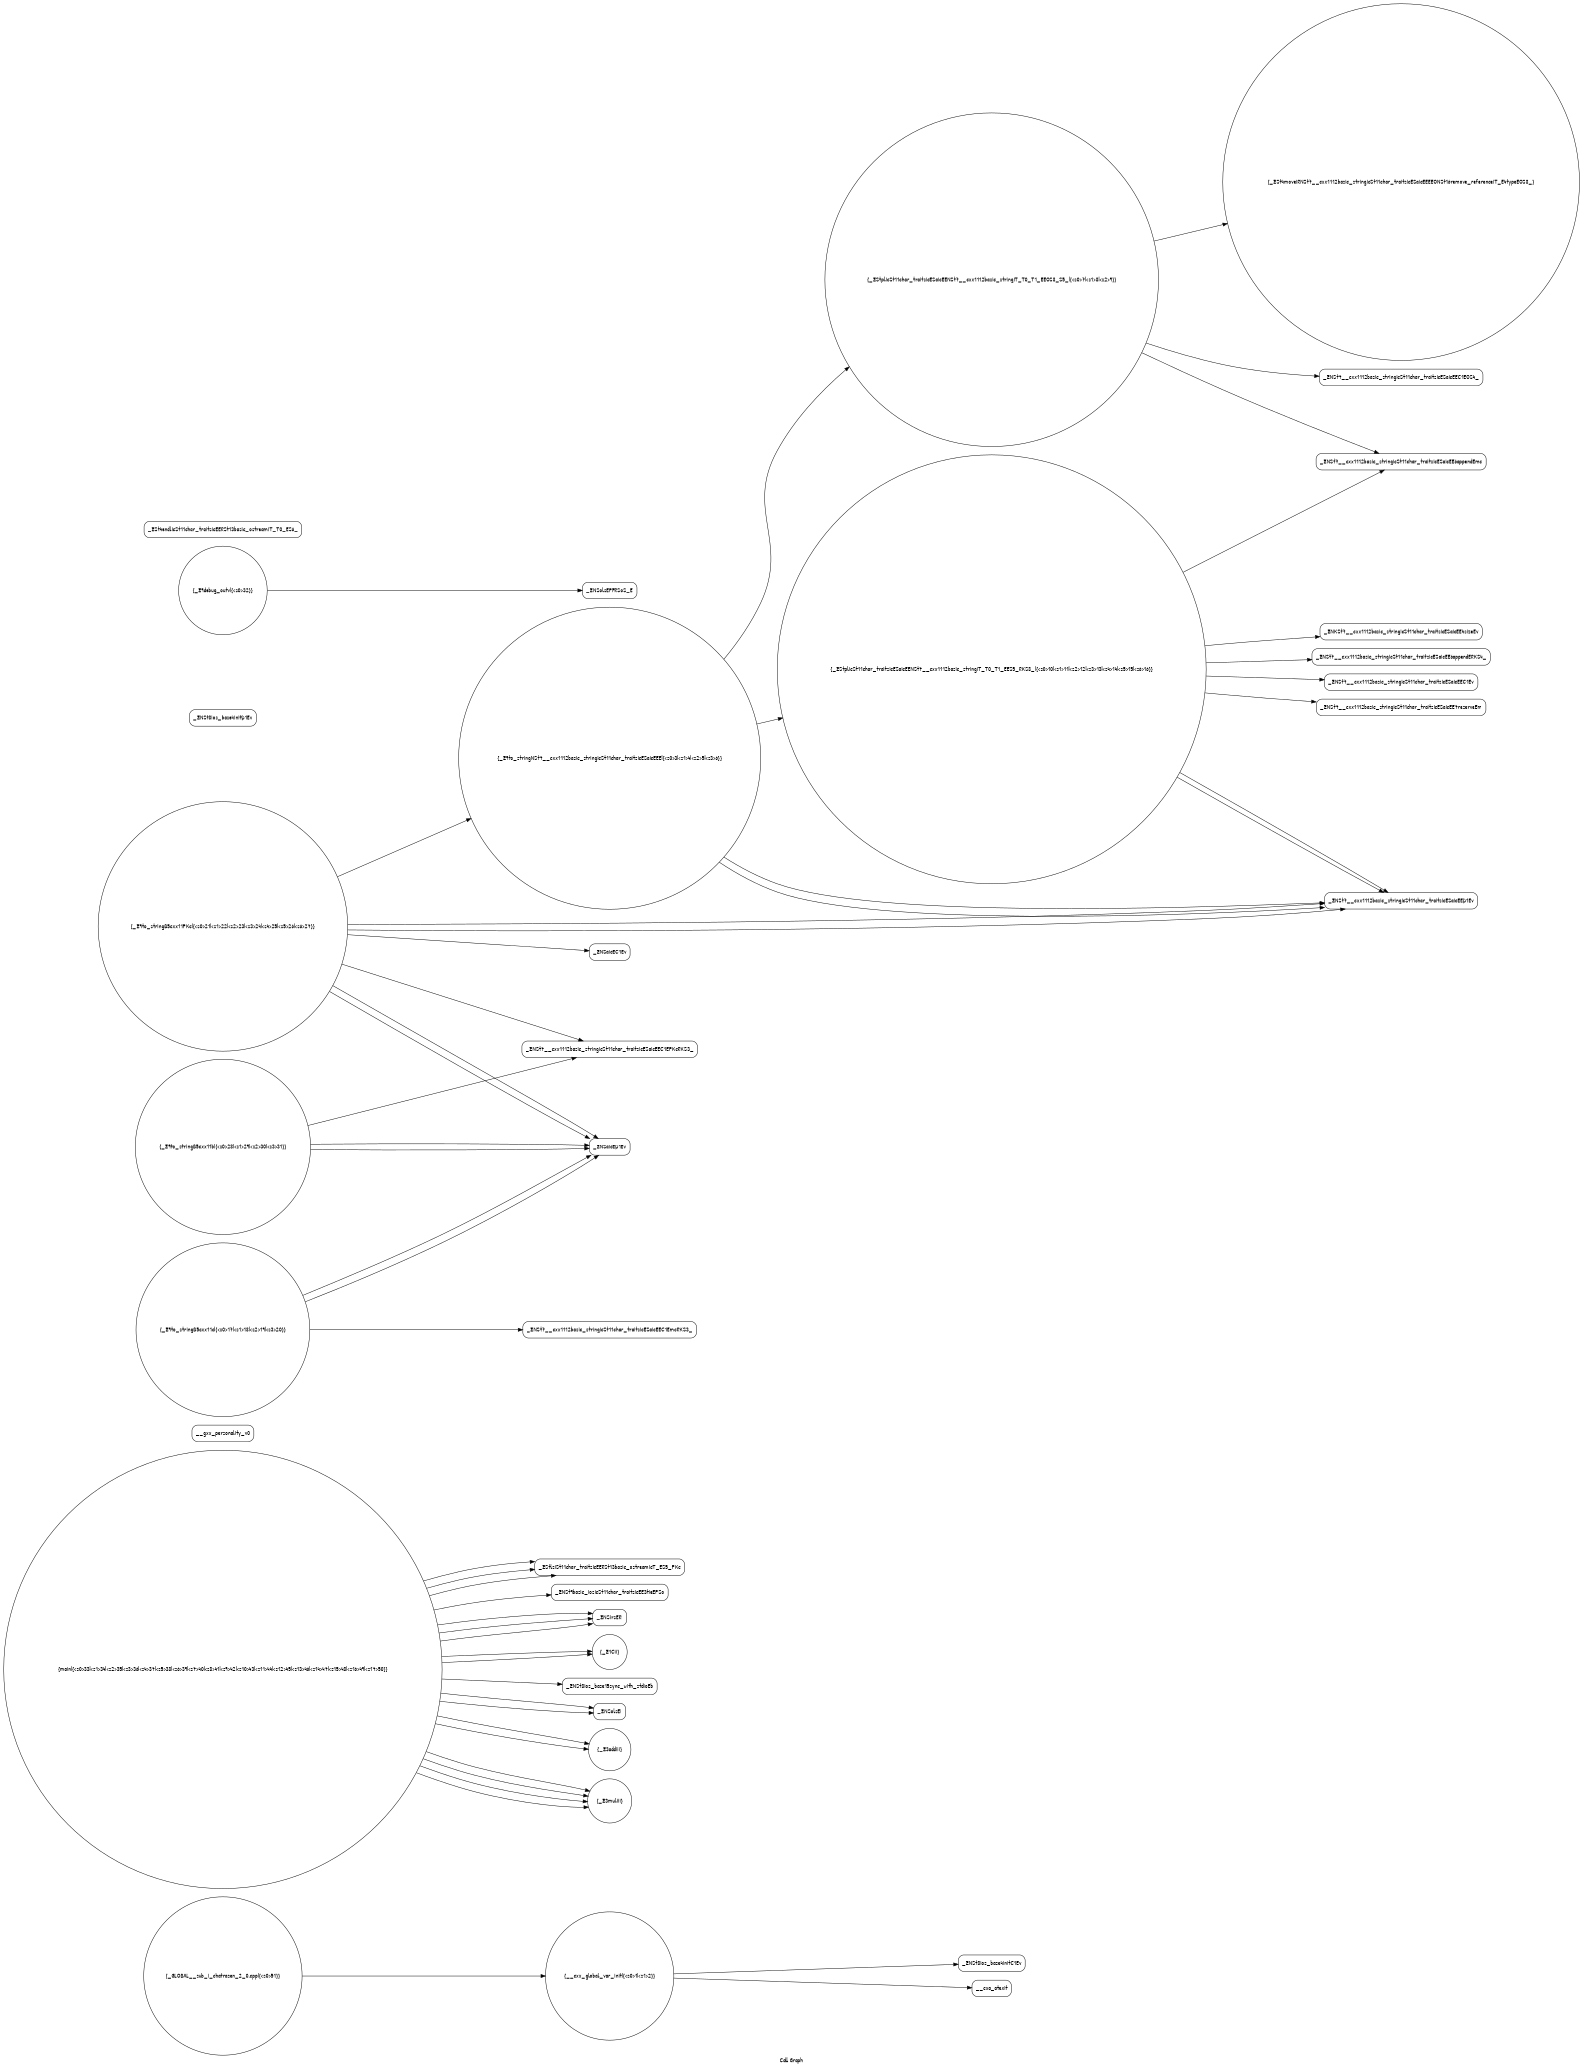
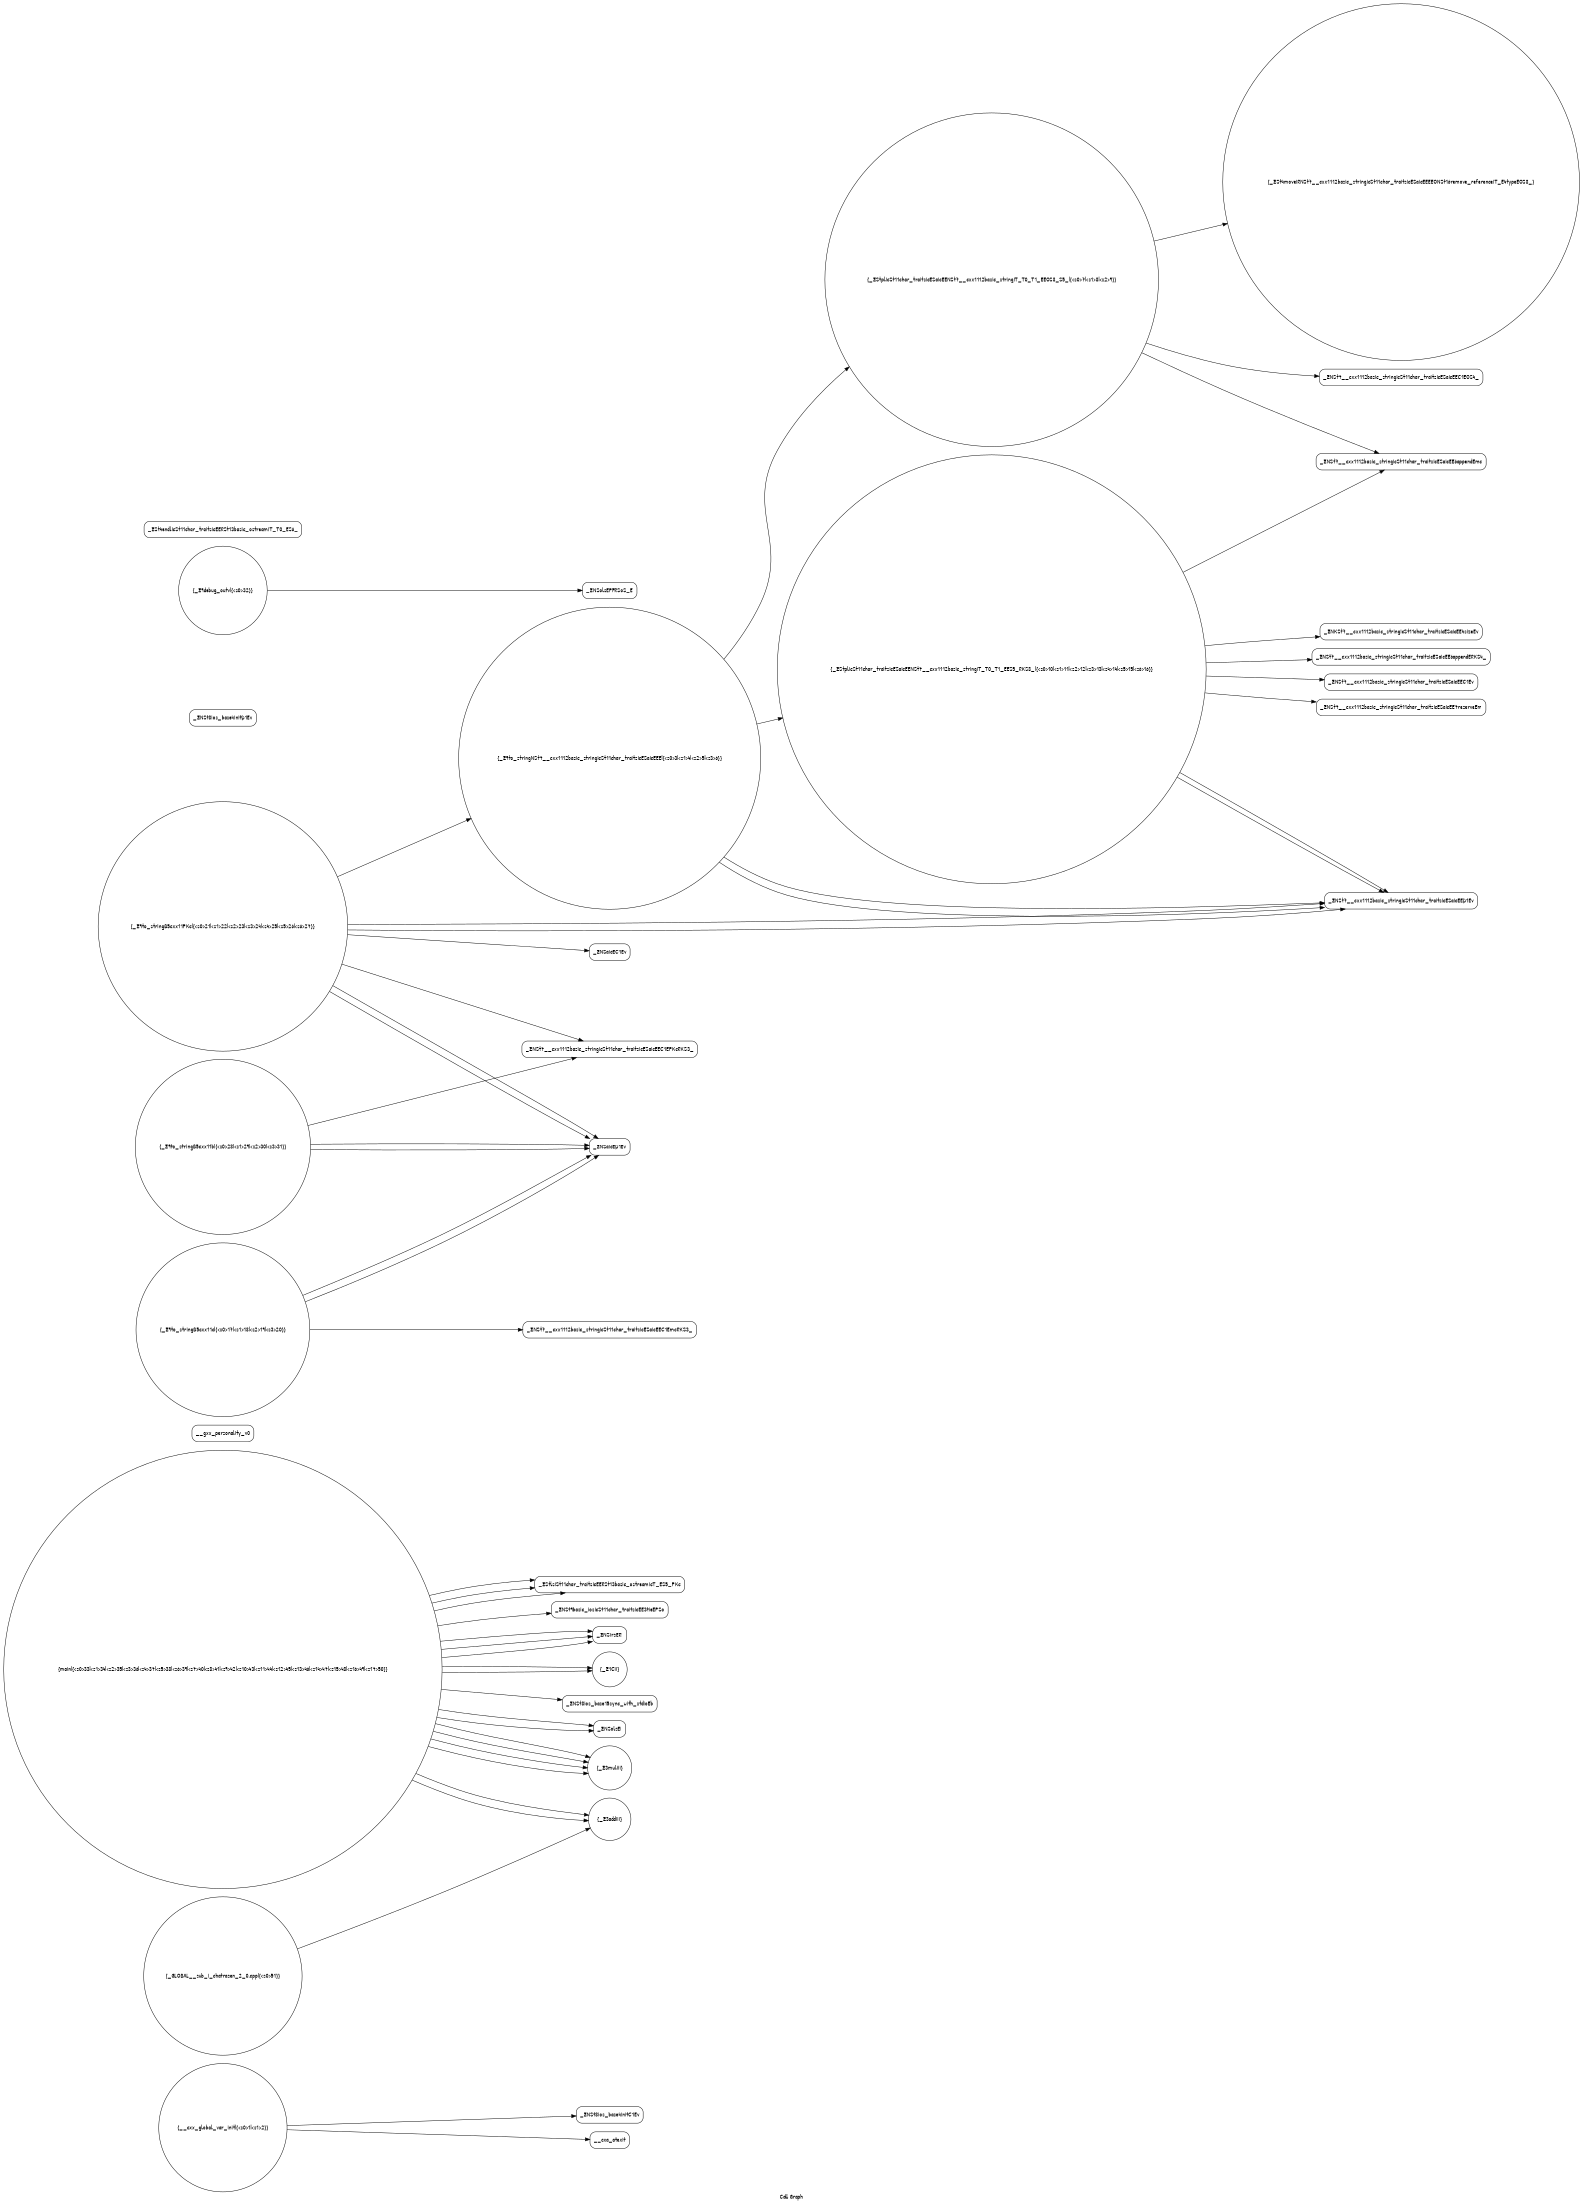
edge "{_GLOBAL__sub_I_chatrasen_2_0.cpp|{<s0>51}}" -> "{__cxx_global_var_init|{<s0>1|<s1>2}}": now "{_GLOBAL__sub_I_chatrasen_2_0.cpp|{<s0>51}}" -> "{_Z3addiii}"
